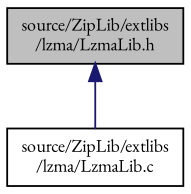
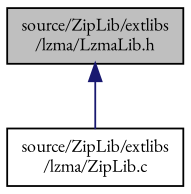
node "source/ZipLib/extlibs /lzma/LzmaLib.c": label "source/ZipLib/extlibs /lzma/LzmaLib.c" -> "source/ZipLib/extlibs /lzma/ZipLib.c"
